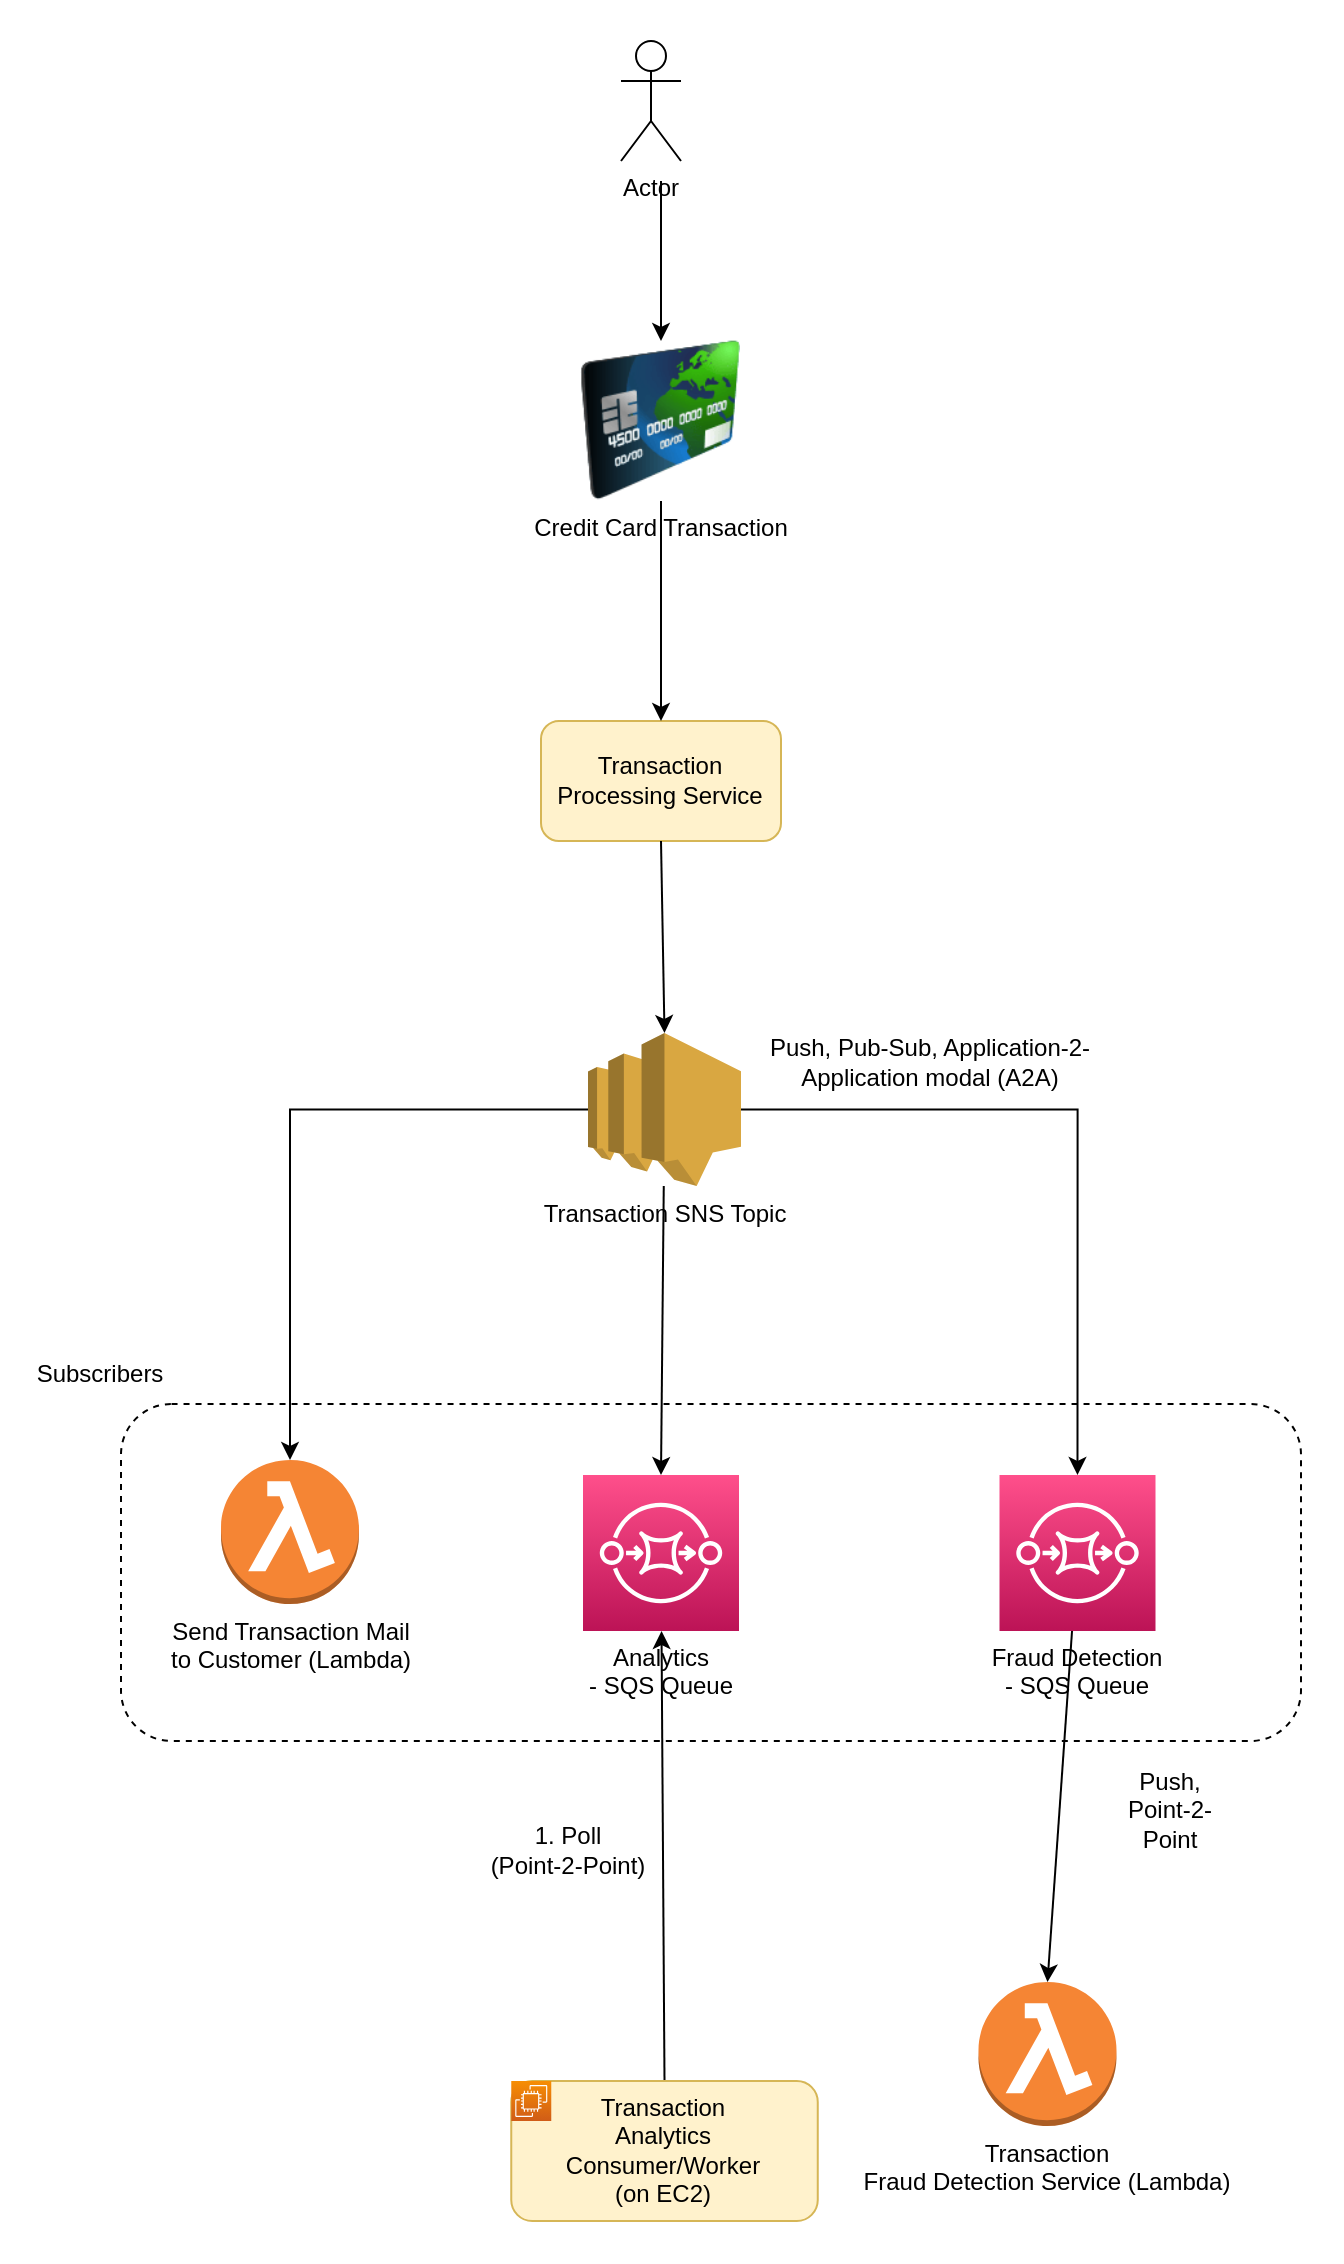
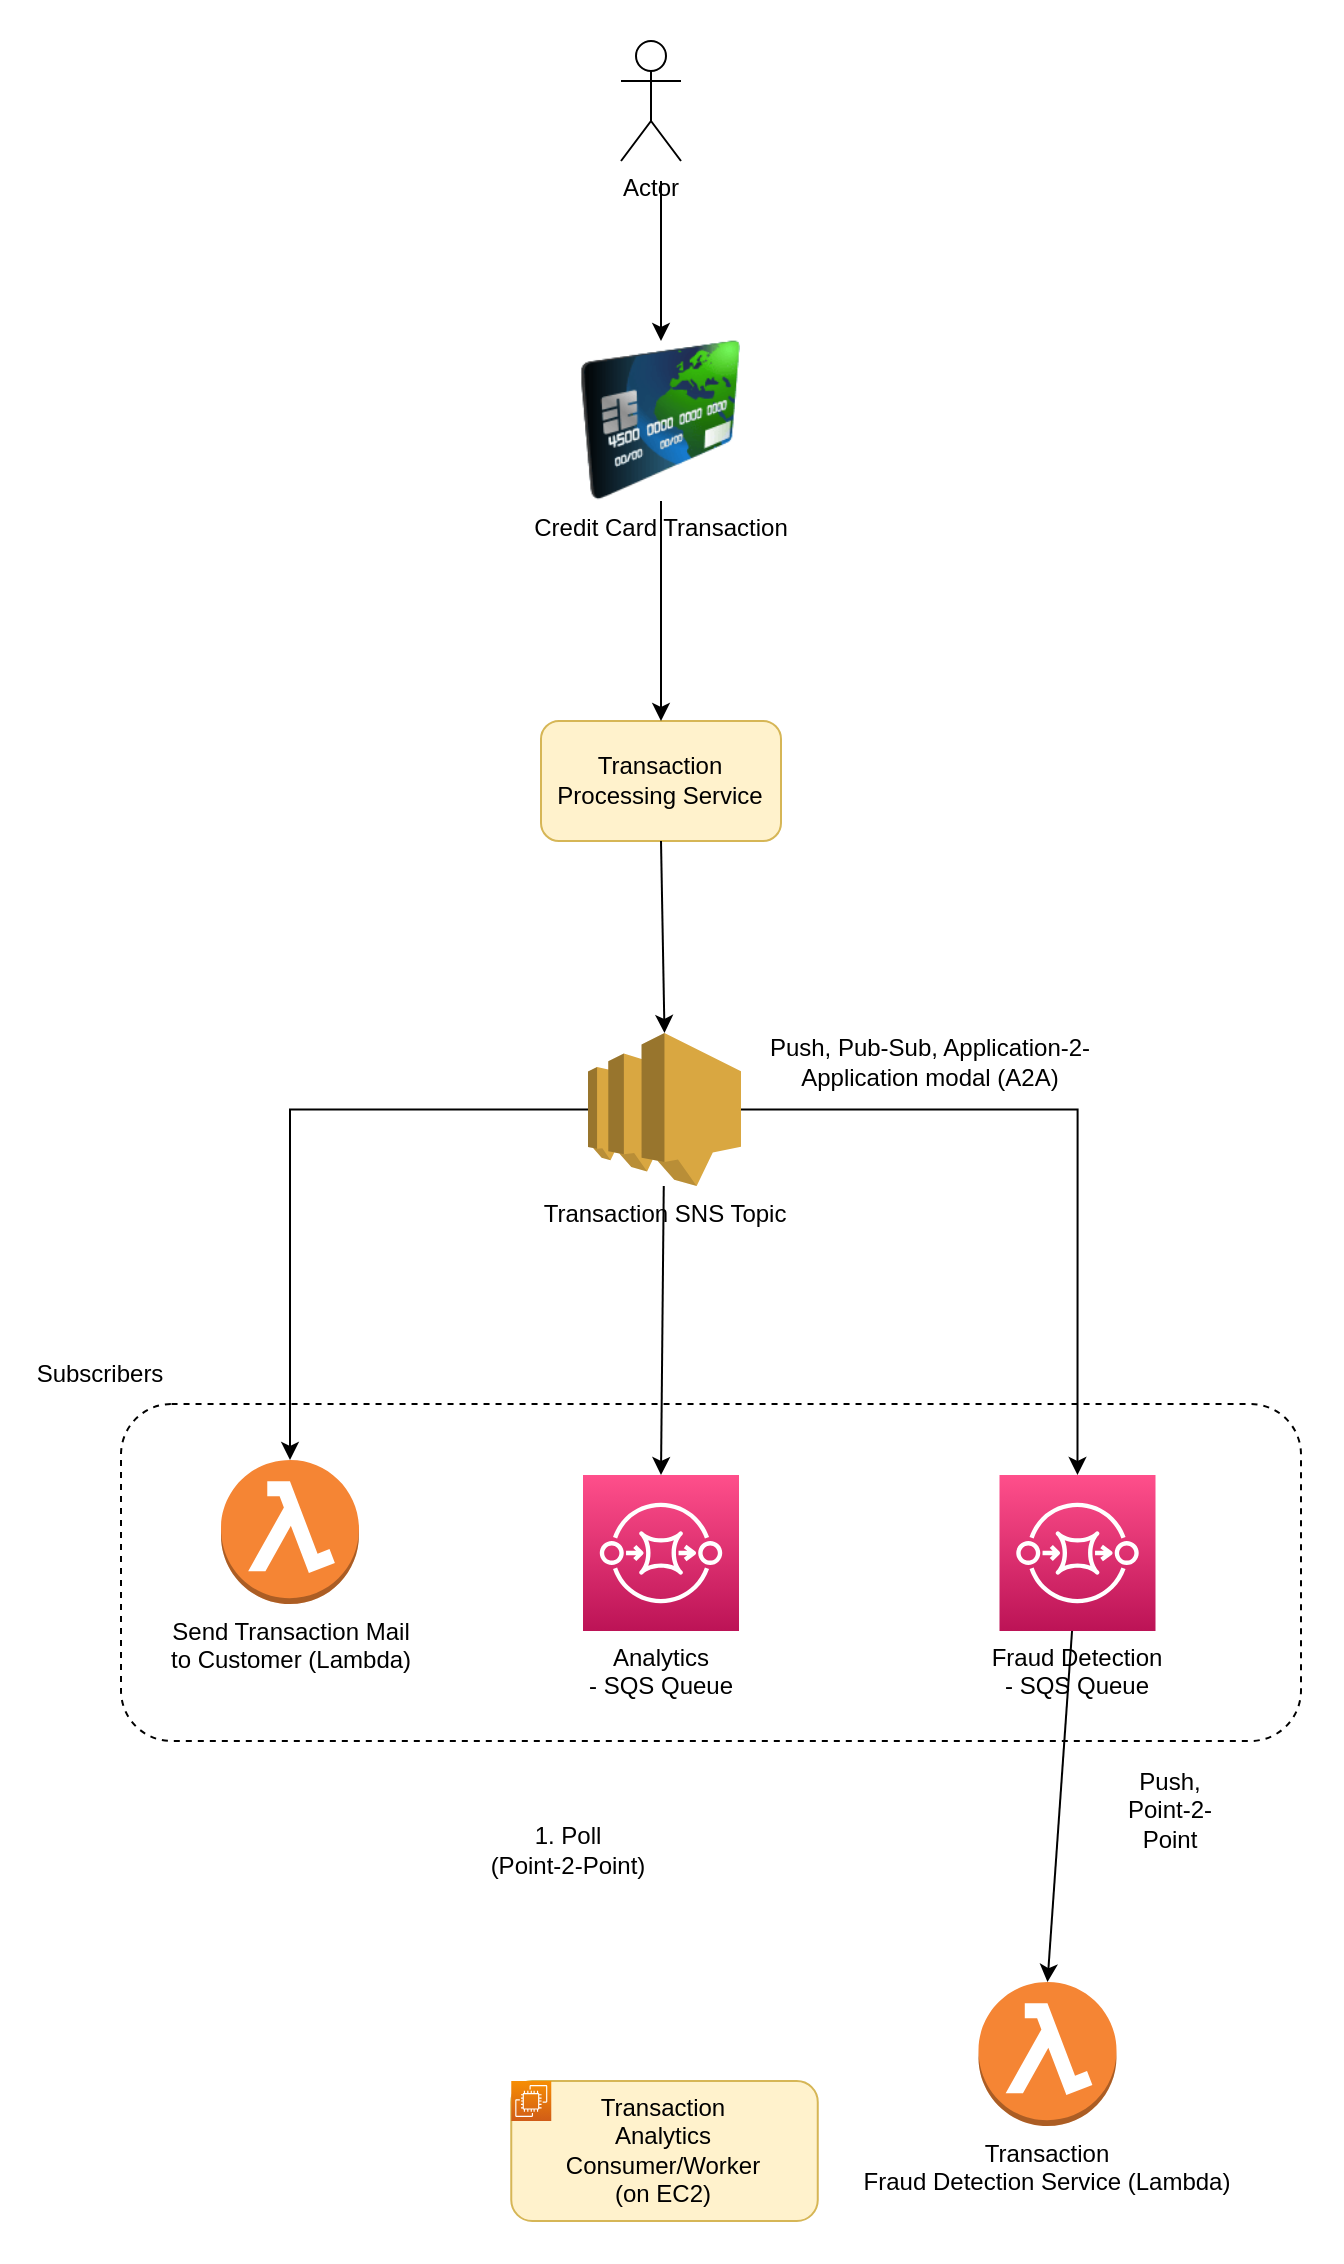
edge "TransactionAnalytics Consumer/Worker (on EC2)" -> "Analytics - SQS Queue": removed
